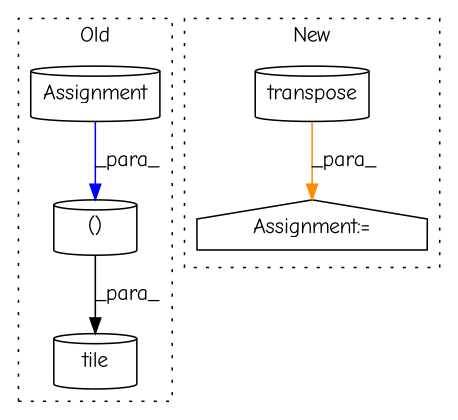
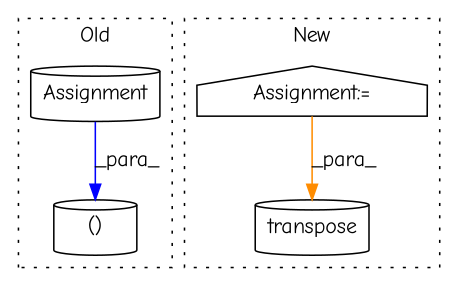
edge "transpose" -> "Assignment:=": reversed
node "tile": removed
